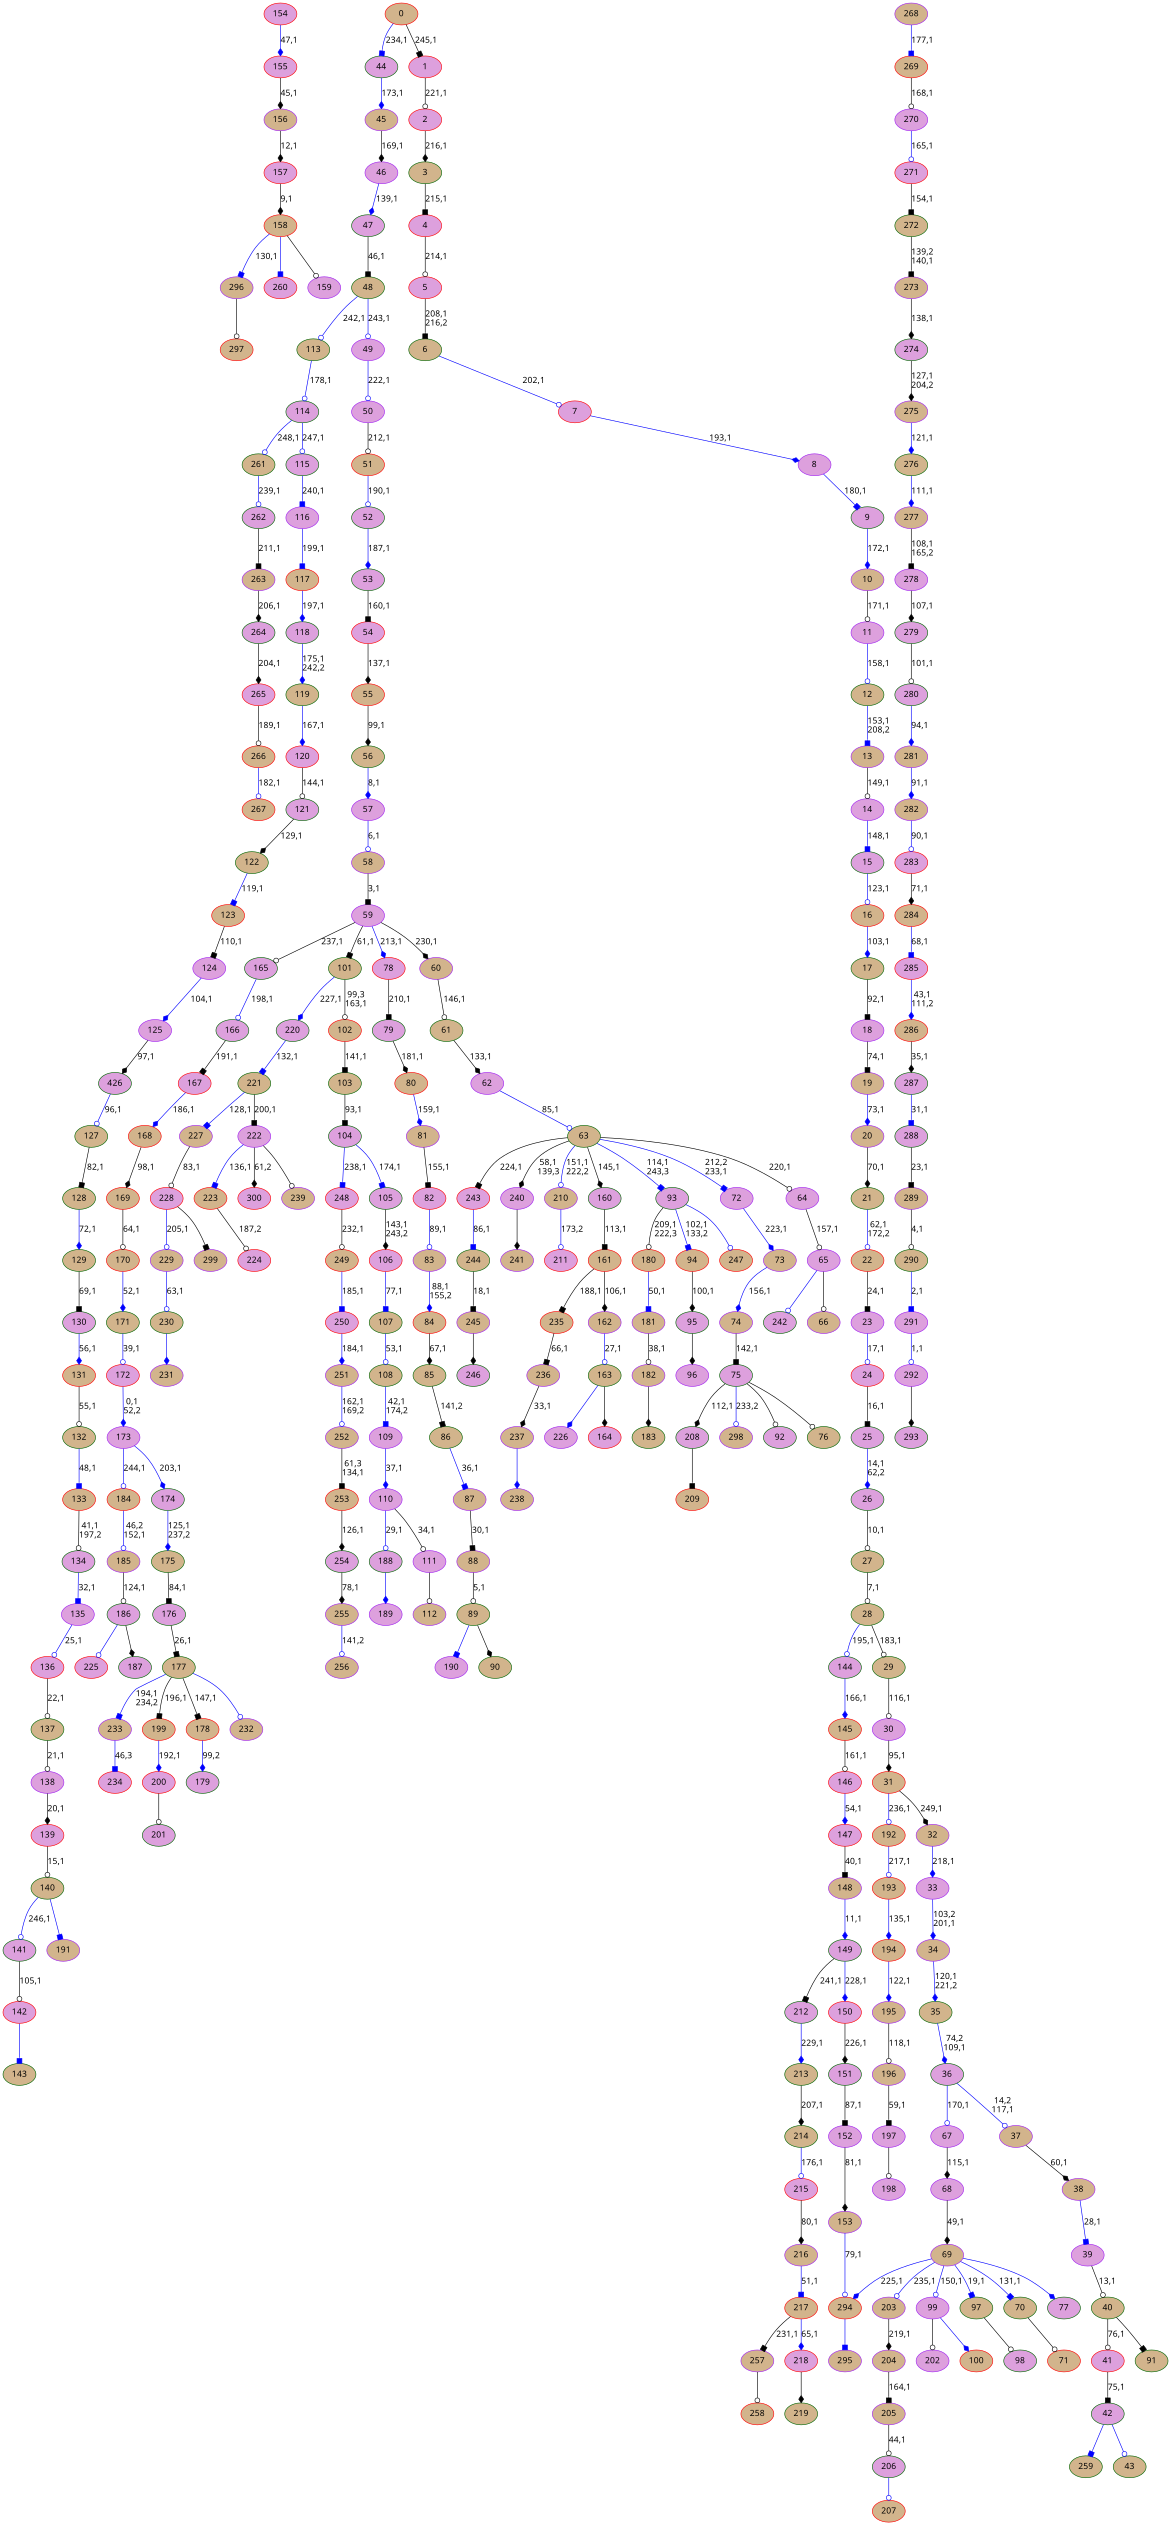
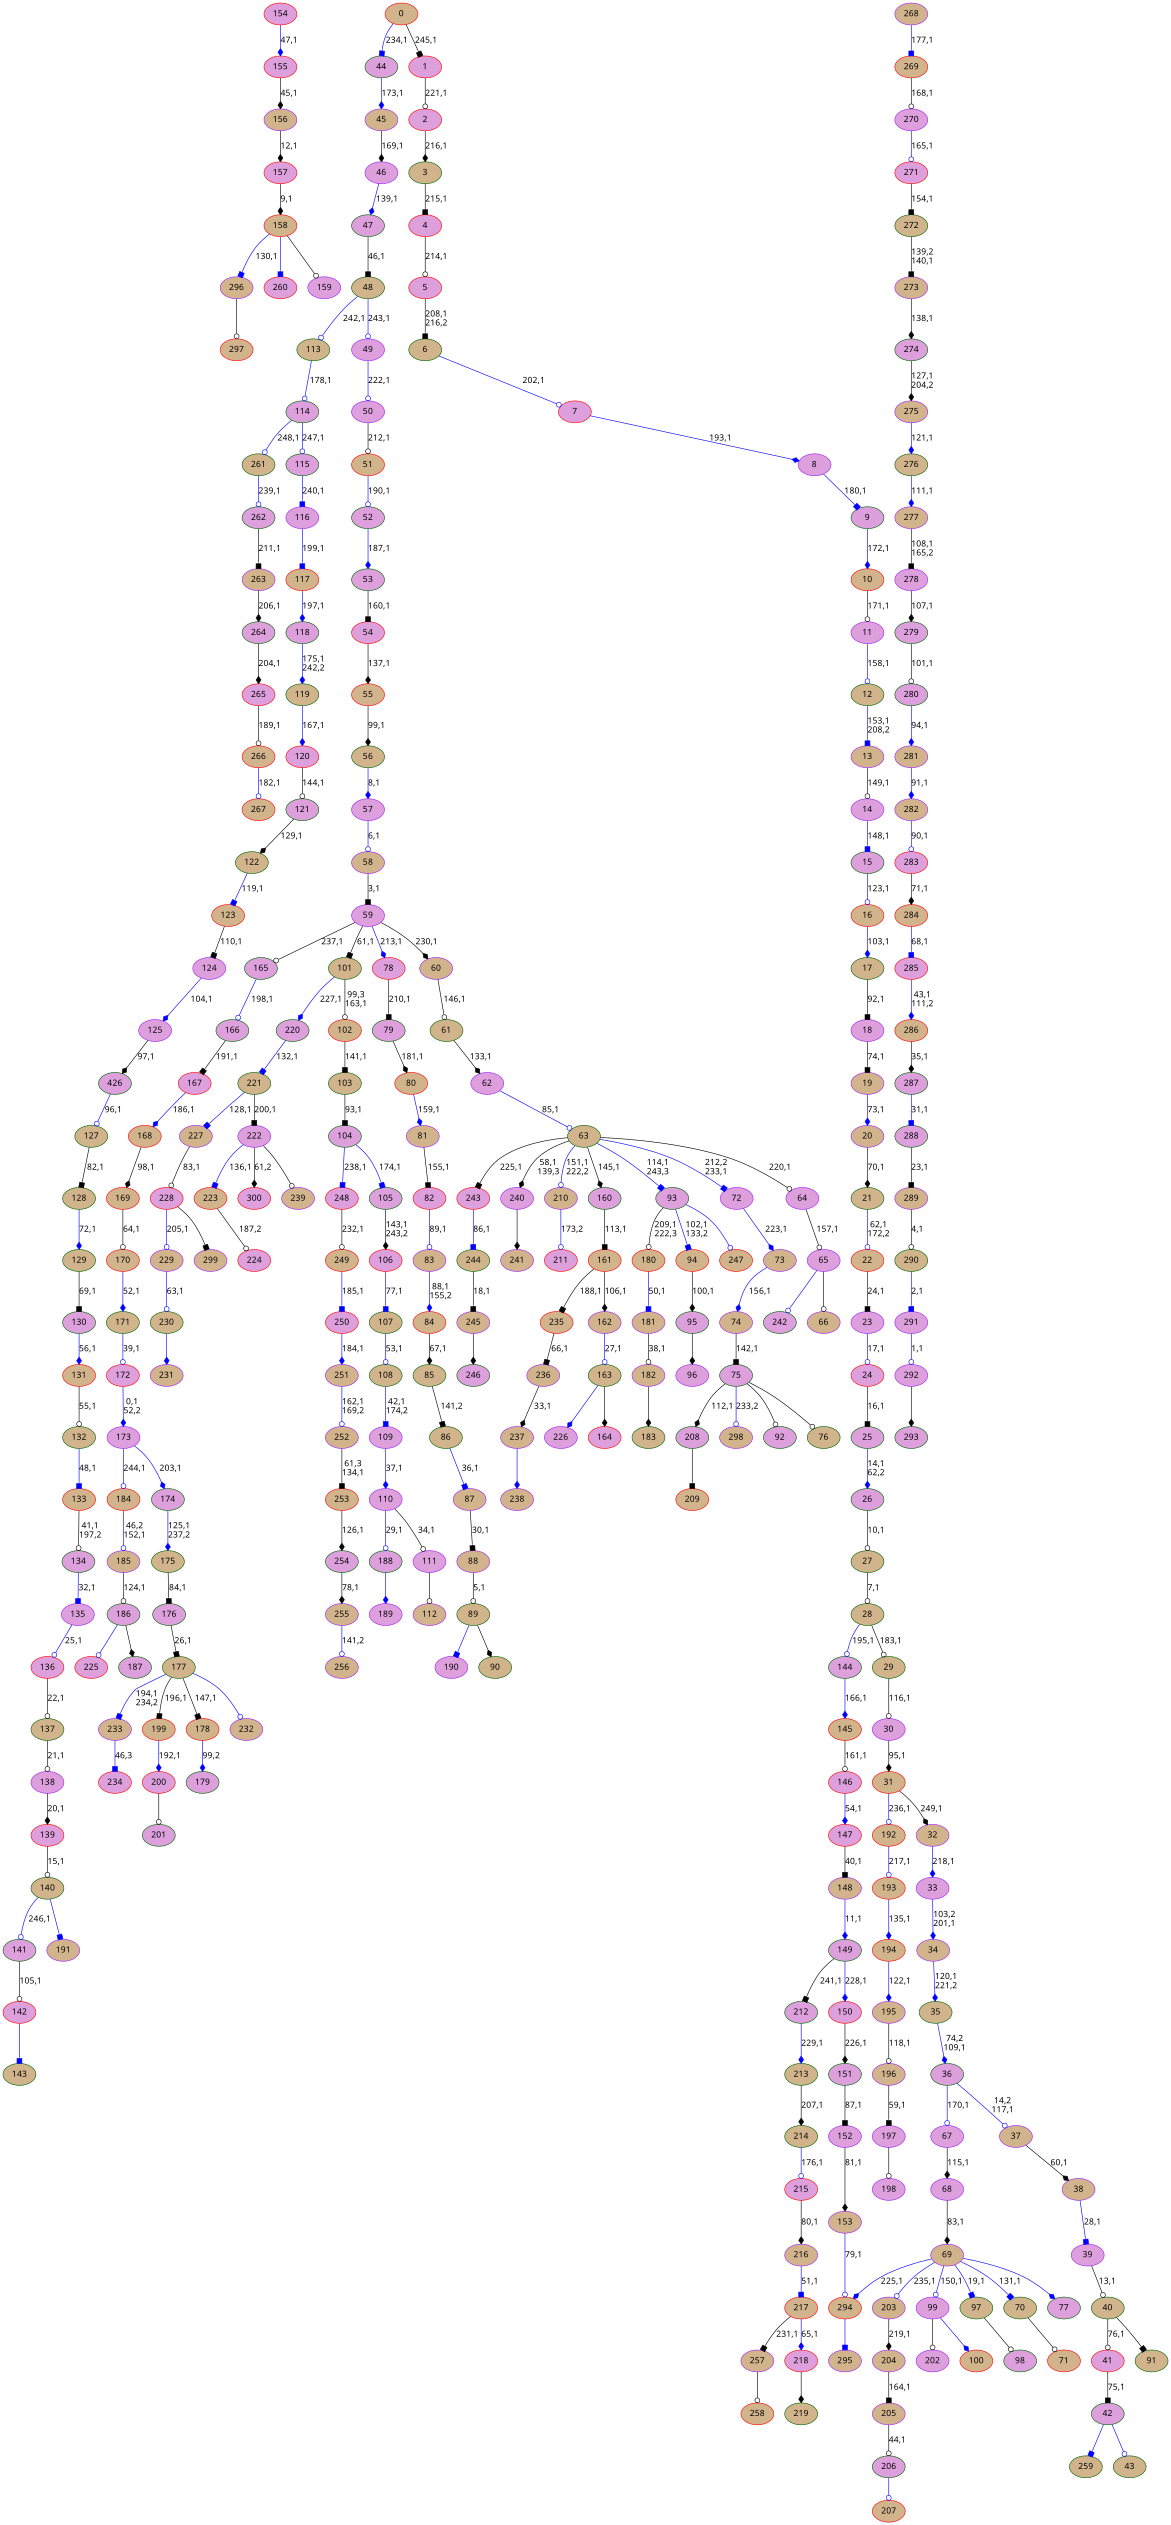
node "10": color purple -> red
edge "63" -> "243": label "224,1" -> "225,1"
edge "68" -> "69": label "49,1" -> "83,1"
